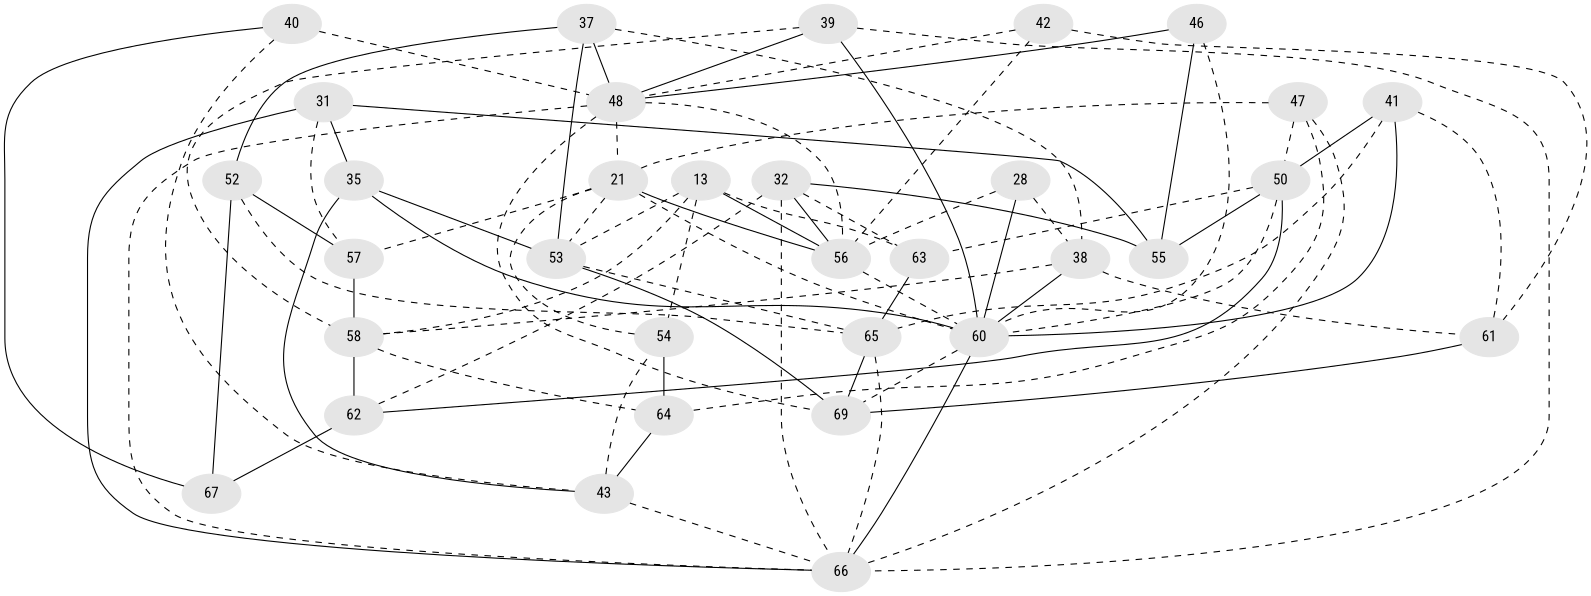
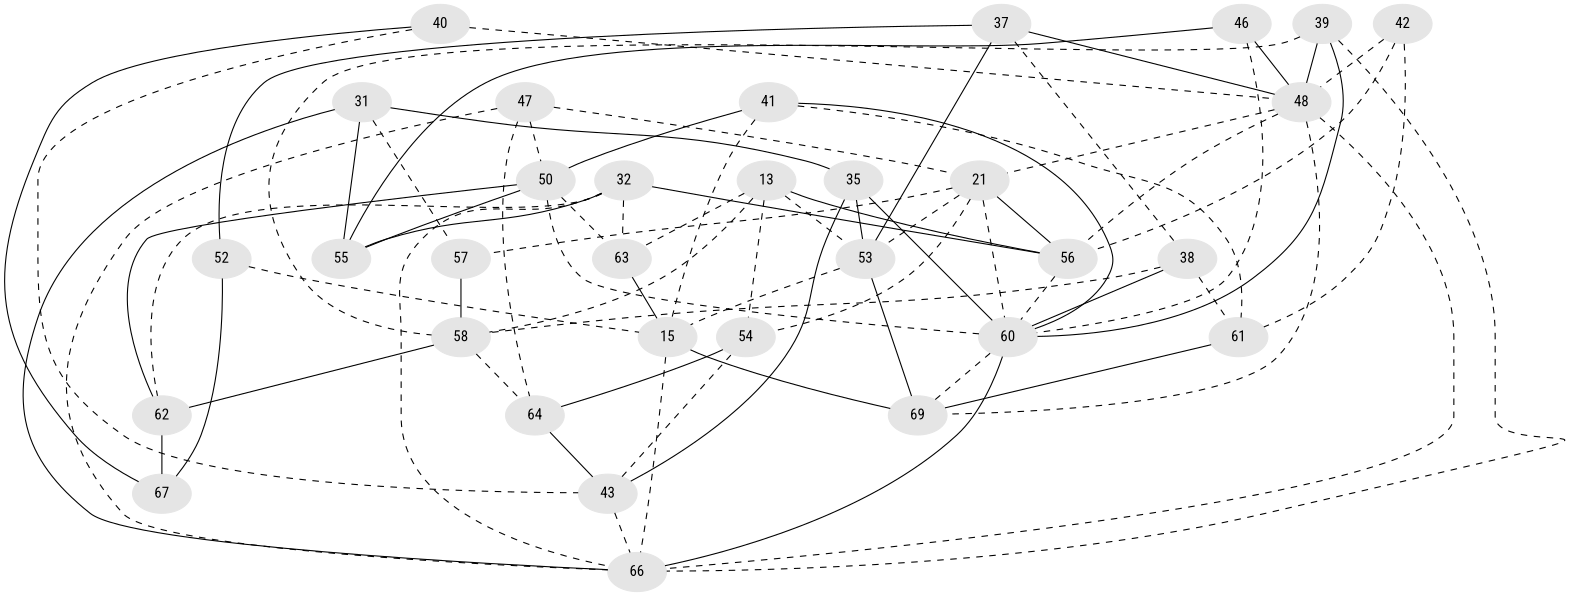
node "28": removed
edge "52" -- "57": removed
node "65": label "65" -> "15"
